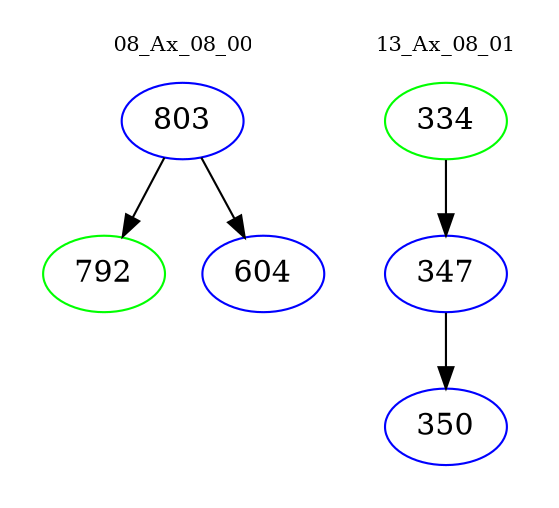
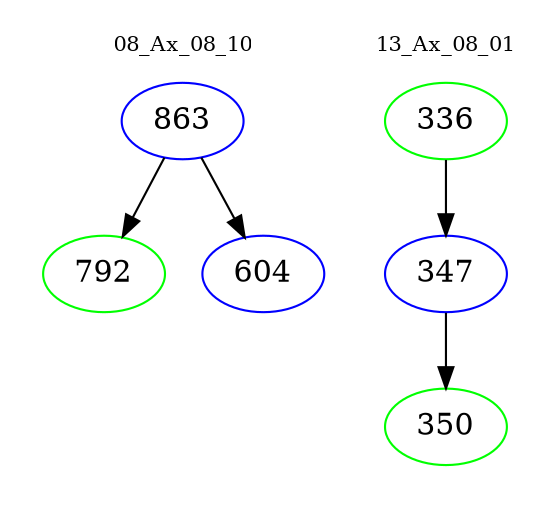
cluster "08_Ax_08_00": label "08_Ax_08_00" -> "08_Ax_08_10"
node "803": label "803" -> "863"
node "334": label "334" -> "336"
node "350": color blue -> green
